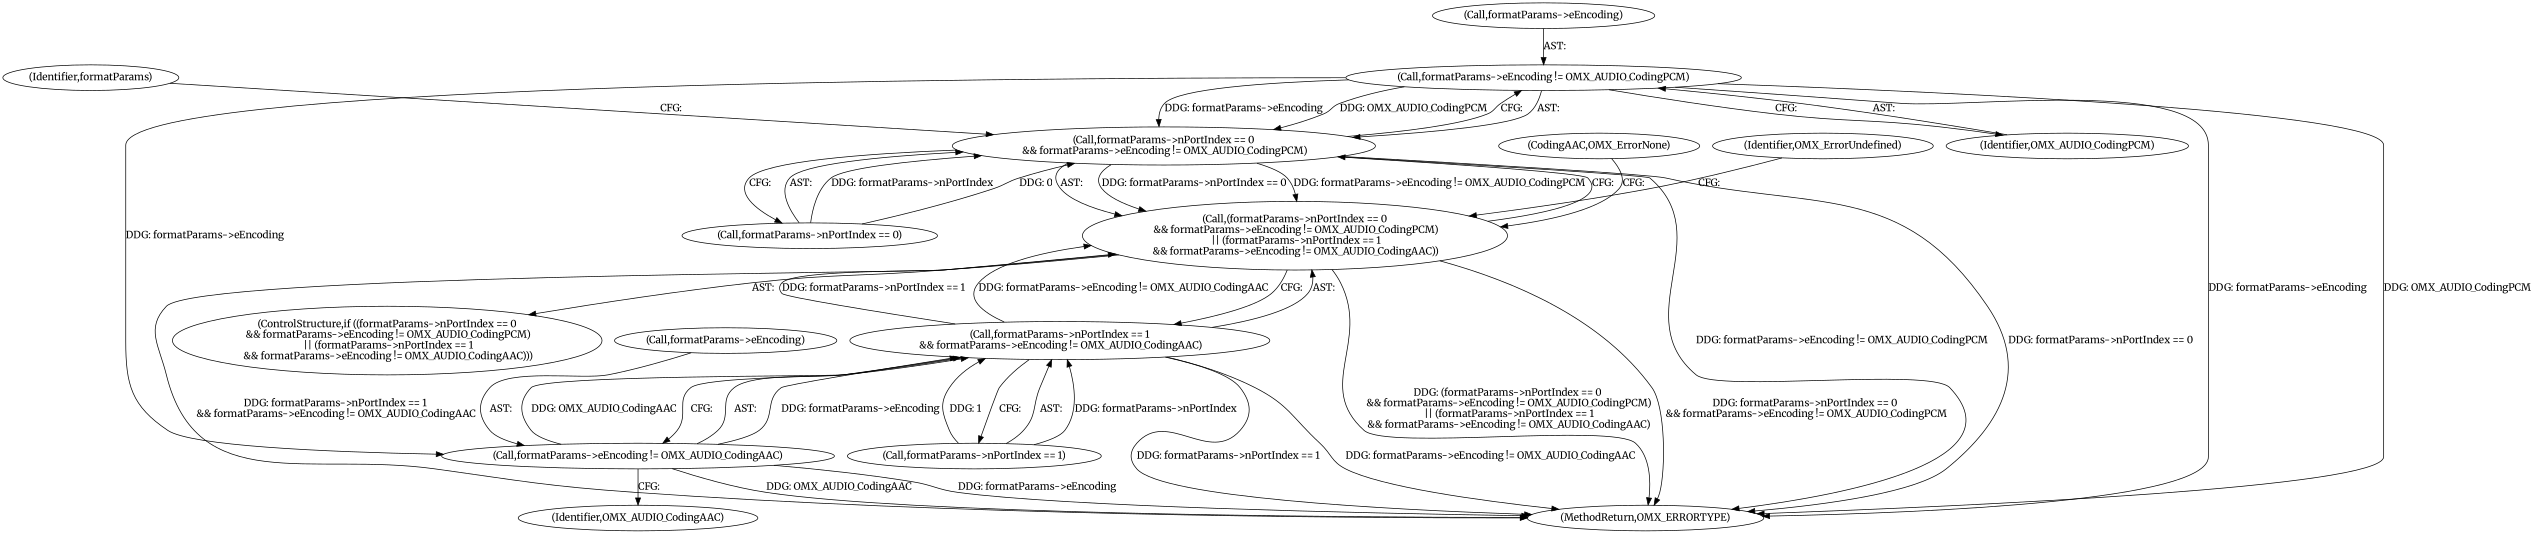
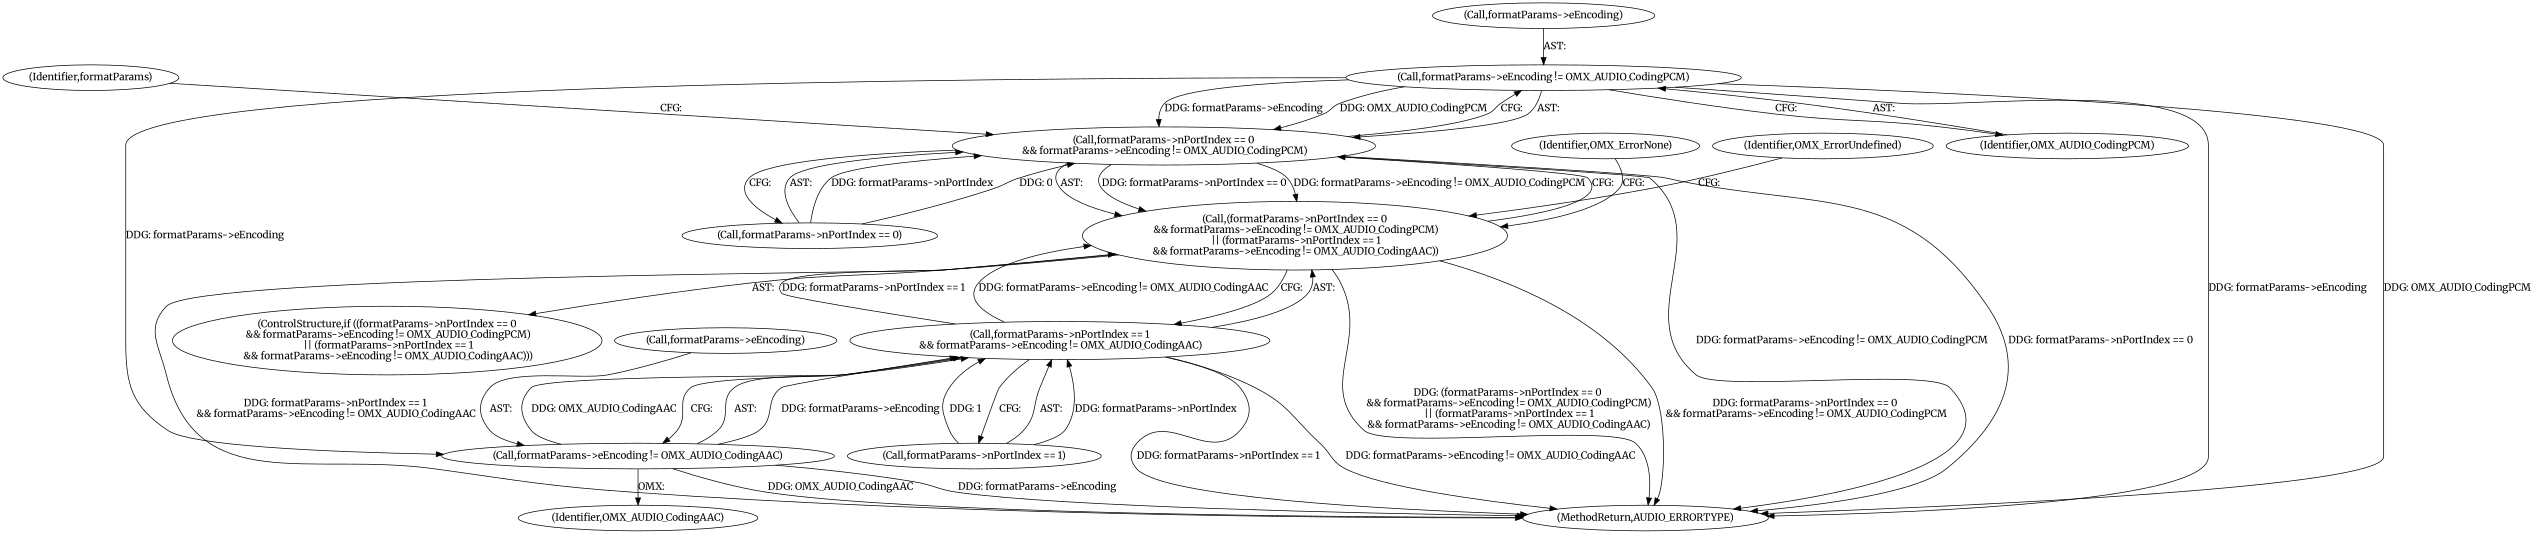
node "(CodingAAC,OMX_ErrorNone)": label "(CodingAAC,OMX_ErrorNone)" -> "(Identifier,OMX_ErrorNone)"
edge "(Call,formatParams->eEncoding != OMX_AUDIO_CodingAAC)" -> "(Identifier,OMX_AUDIO_CodingAAC)": label "CFG: " -> "OMX: "
node "(MethodReturn,OMX_ERRORTYPE)": label "(MethodReturn,OMX_ERRORTYPE)" -> "(MethodReturn,AUDIO_ERRORTYPE)"
